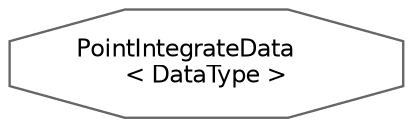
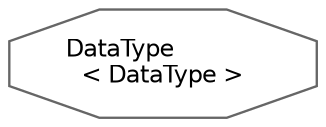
node "PointIntegrateData < DataType >": label "PointIntegrateData < DataType >" -> "DataType < DataType >"
